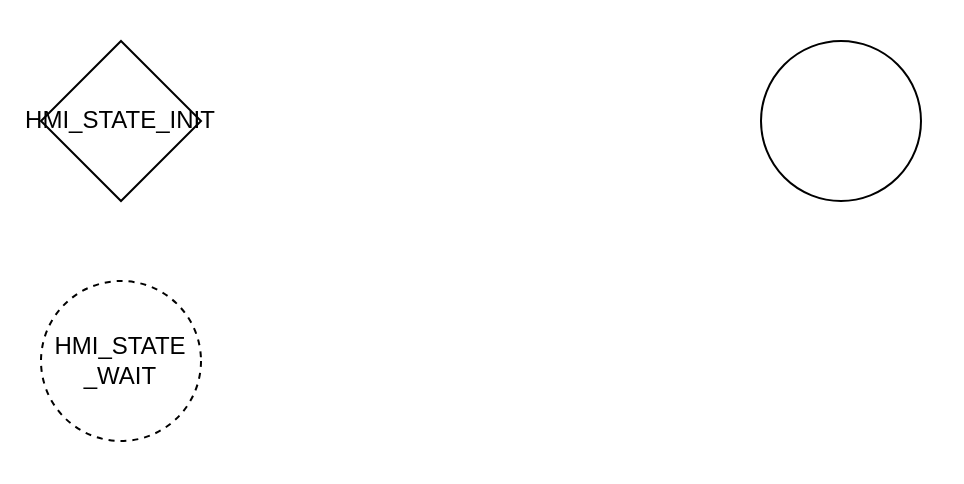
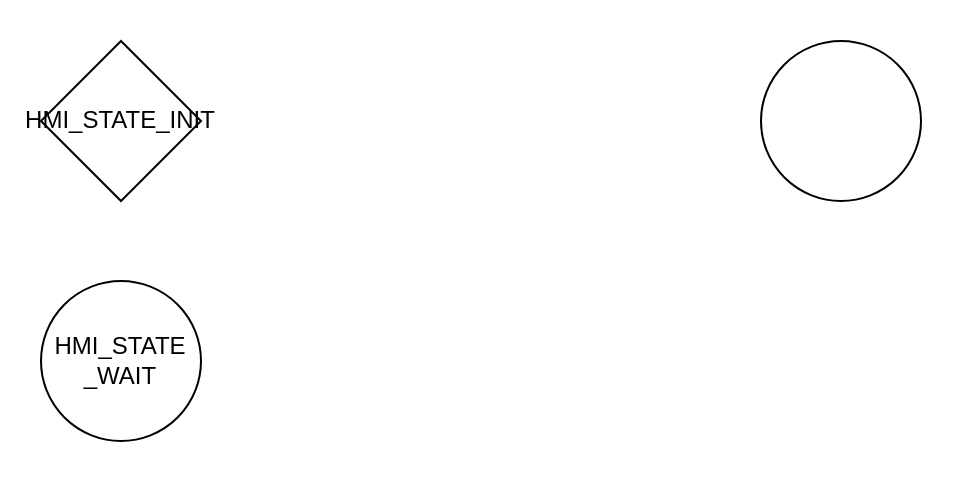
node "HMI_STATE _WAIT": style dashed -> solid
